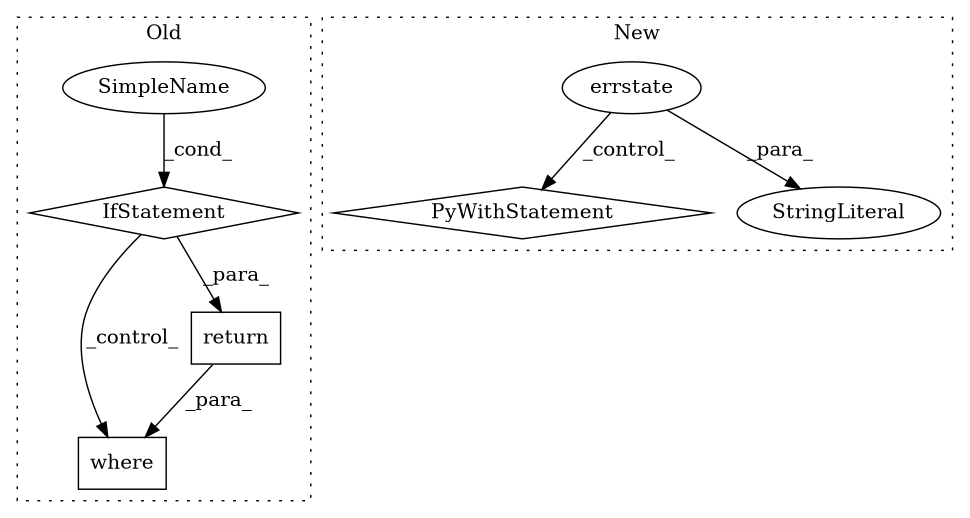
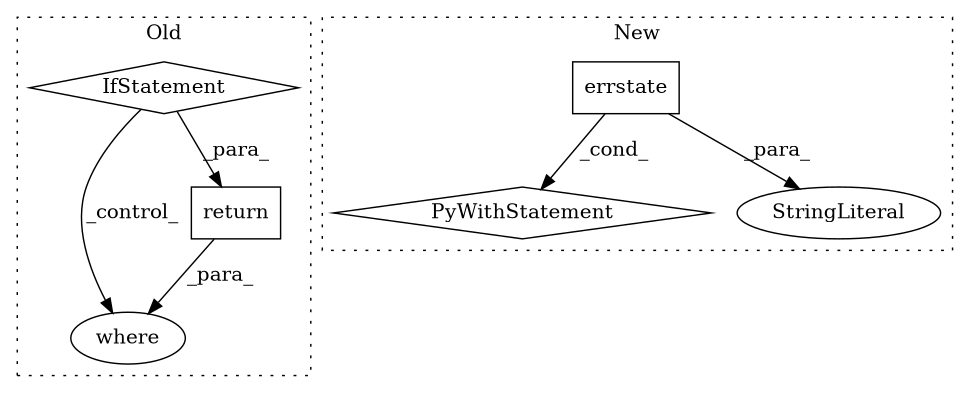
node "SimpleName": removed
node "errstate": shape ellipse -> box
edge "errstate" -> "PyWithStatement": label "_control_" -> "_cond_"
node "where": shape box -> ellipse
